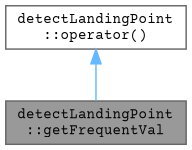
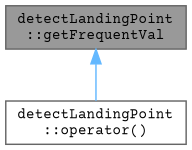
edge "detectLandingPoint ::getFrequentVal" -> "detectLandingPoint ::operator()": reversed
